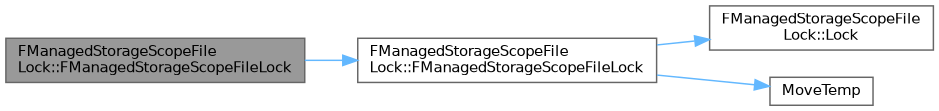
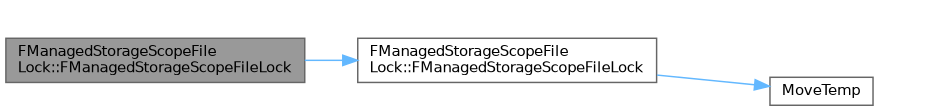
node "FManagedStorageScopeFile Lock::Lock": removed
